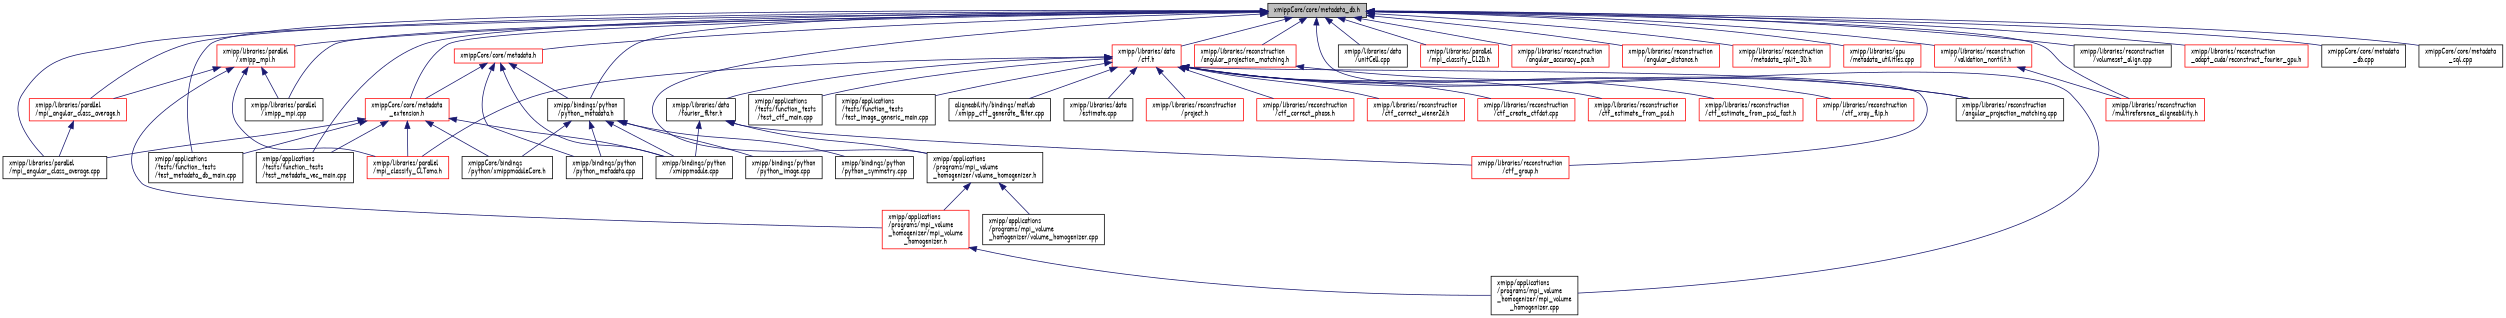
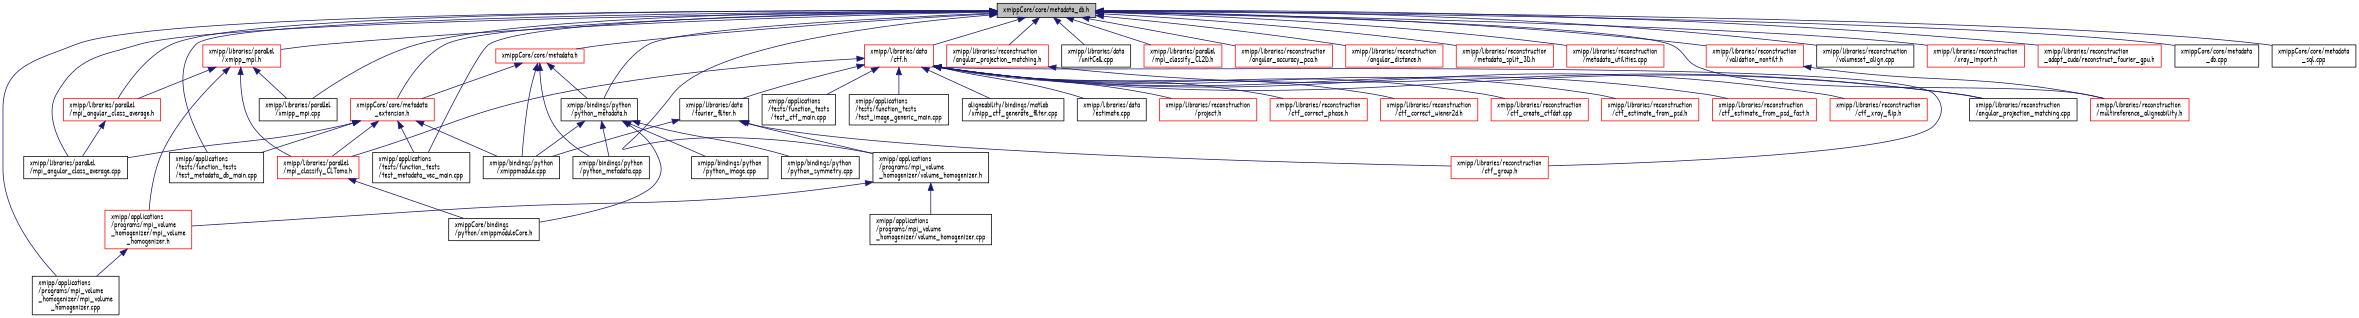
node "xmipp/libraries/gpu /metadata_utilities.cpp": label "xmipp/libraries/gpu /metadata_utilities.cpp" -> "xmipp/libraries/reconstruction /metadata_utilities.cpp"
node "xmipp/libraries/reconstruction /xray_import.h": added
edge "xmippCore/bindings /python/xmippmoduleCore.h" -> "xmippCore/core/metadata _extension.h": now "xmippCore/bindings /python/xmippmoduleCore.h" -> "xmipp/libraries/parallel /mpi_classify_CLTomo.h"
